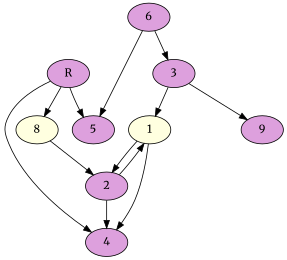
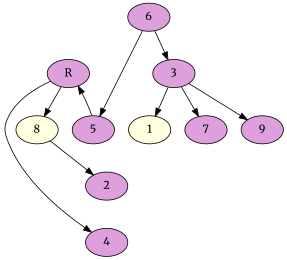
edge "R" -> "5": reversed
node "7": added
edge "1" -> "2": removed
edge "2" -> "1": removed
edge "1" -> "4": removed
edge "2" -> "4": removed
